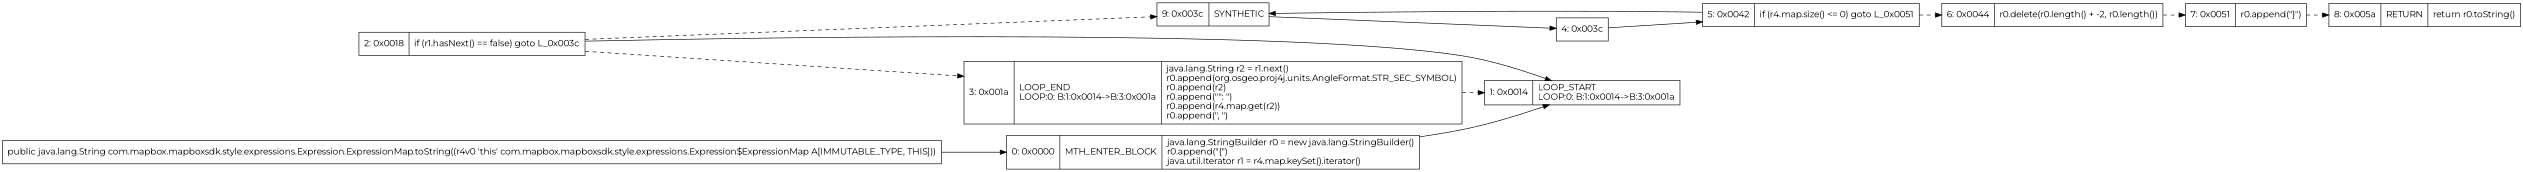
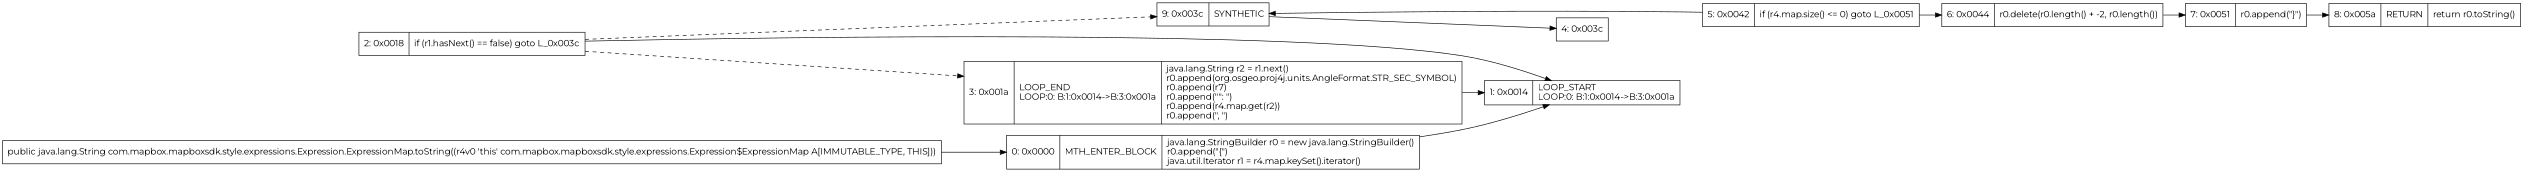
edge "5: 0x0042" -> "6: 0x0044": style dashed -> solid
edge "6: 0x0044" -> "7: 0x0051": style dashed -> solid
edge "7: 0x0051" -> "8: 0x005a": style dashed -> solid
edge "4: 0x003c" -> "5: 0x0042": removed
node "3: 0x001a": text "r0.append(r2)" -> "r0.append(r7)"
edge "3: 0x001a" -> "1: 0x0014": style dashed -> solid
